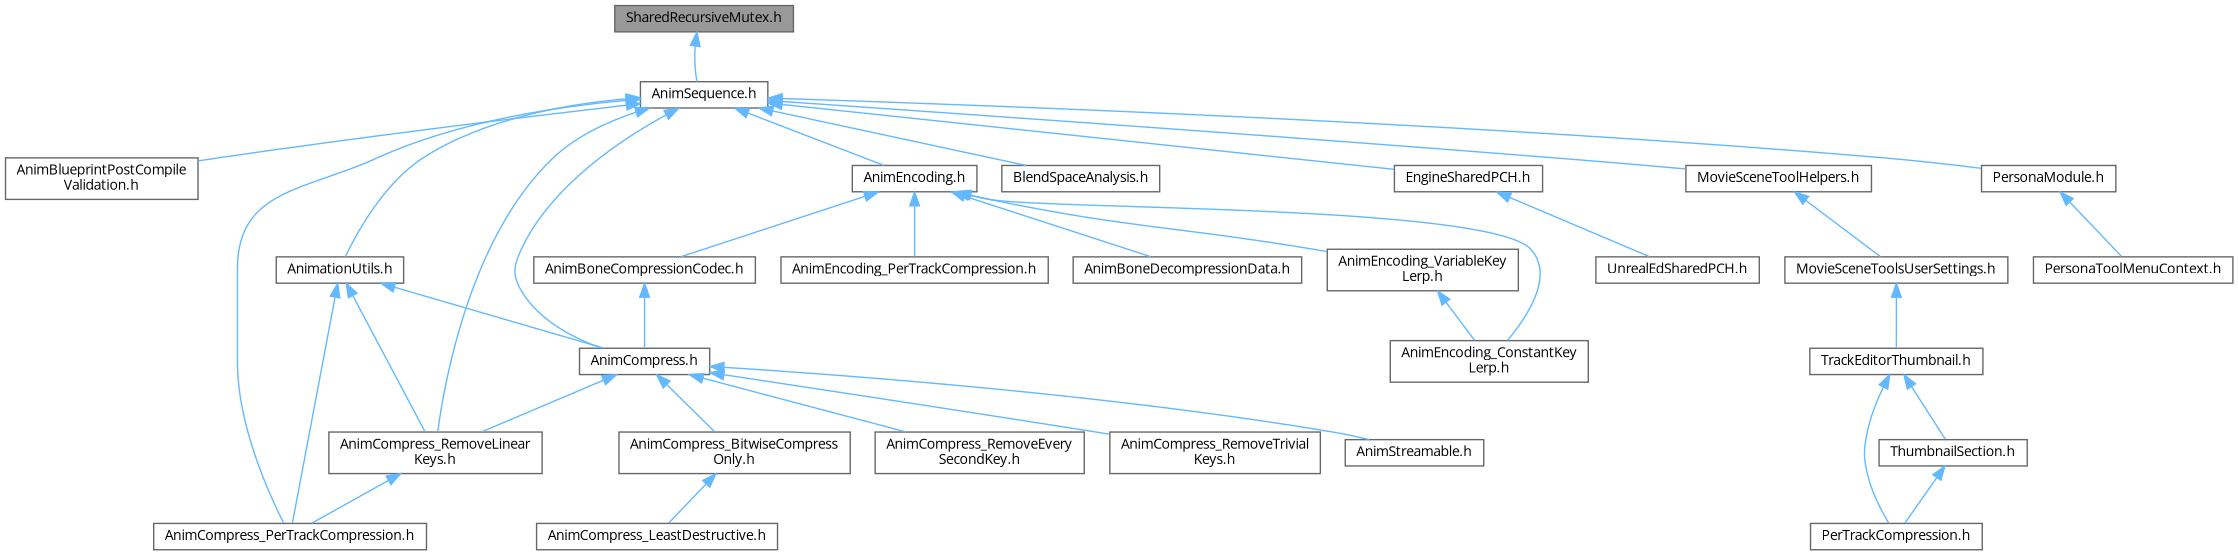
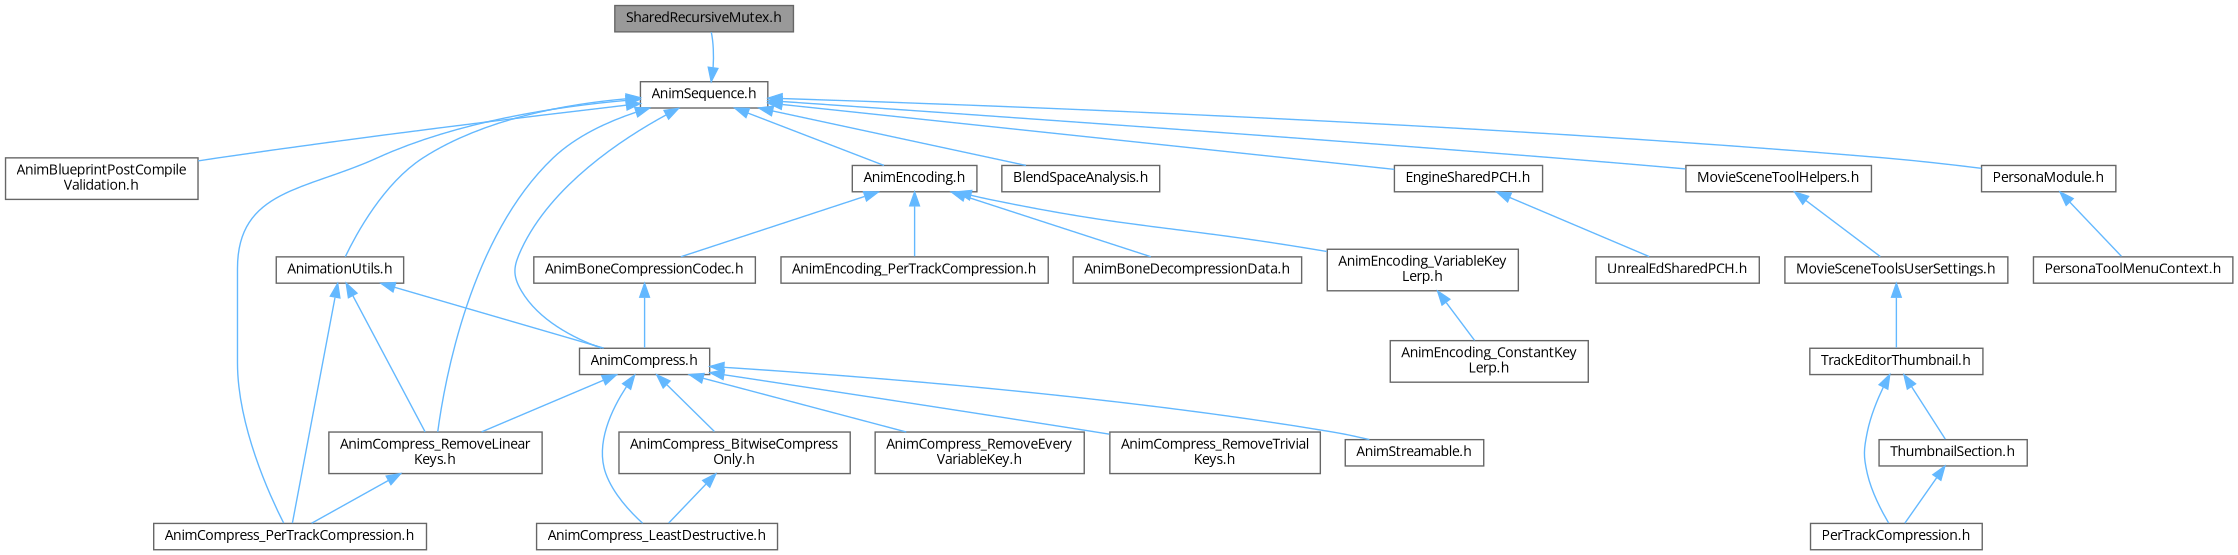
edge "AnimSequence.h" -> "SharedRecursiveMutex.h": reversed
edge "AnimEncoding_ConstantKey Lerp.h" -> "AnimEncoding.h": removed
node "AnimCompress_RemoveEvery SecondKey.h": label "AnimCompress_RemoveEvery SecondKey.h" -> "AnimCompress_RemoveEvery VariableKey.h"
edge "AnimCompress_LeastDestructive.h" -> "AnimCompress.h": added
